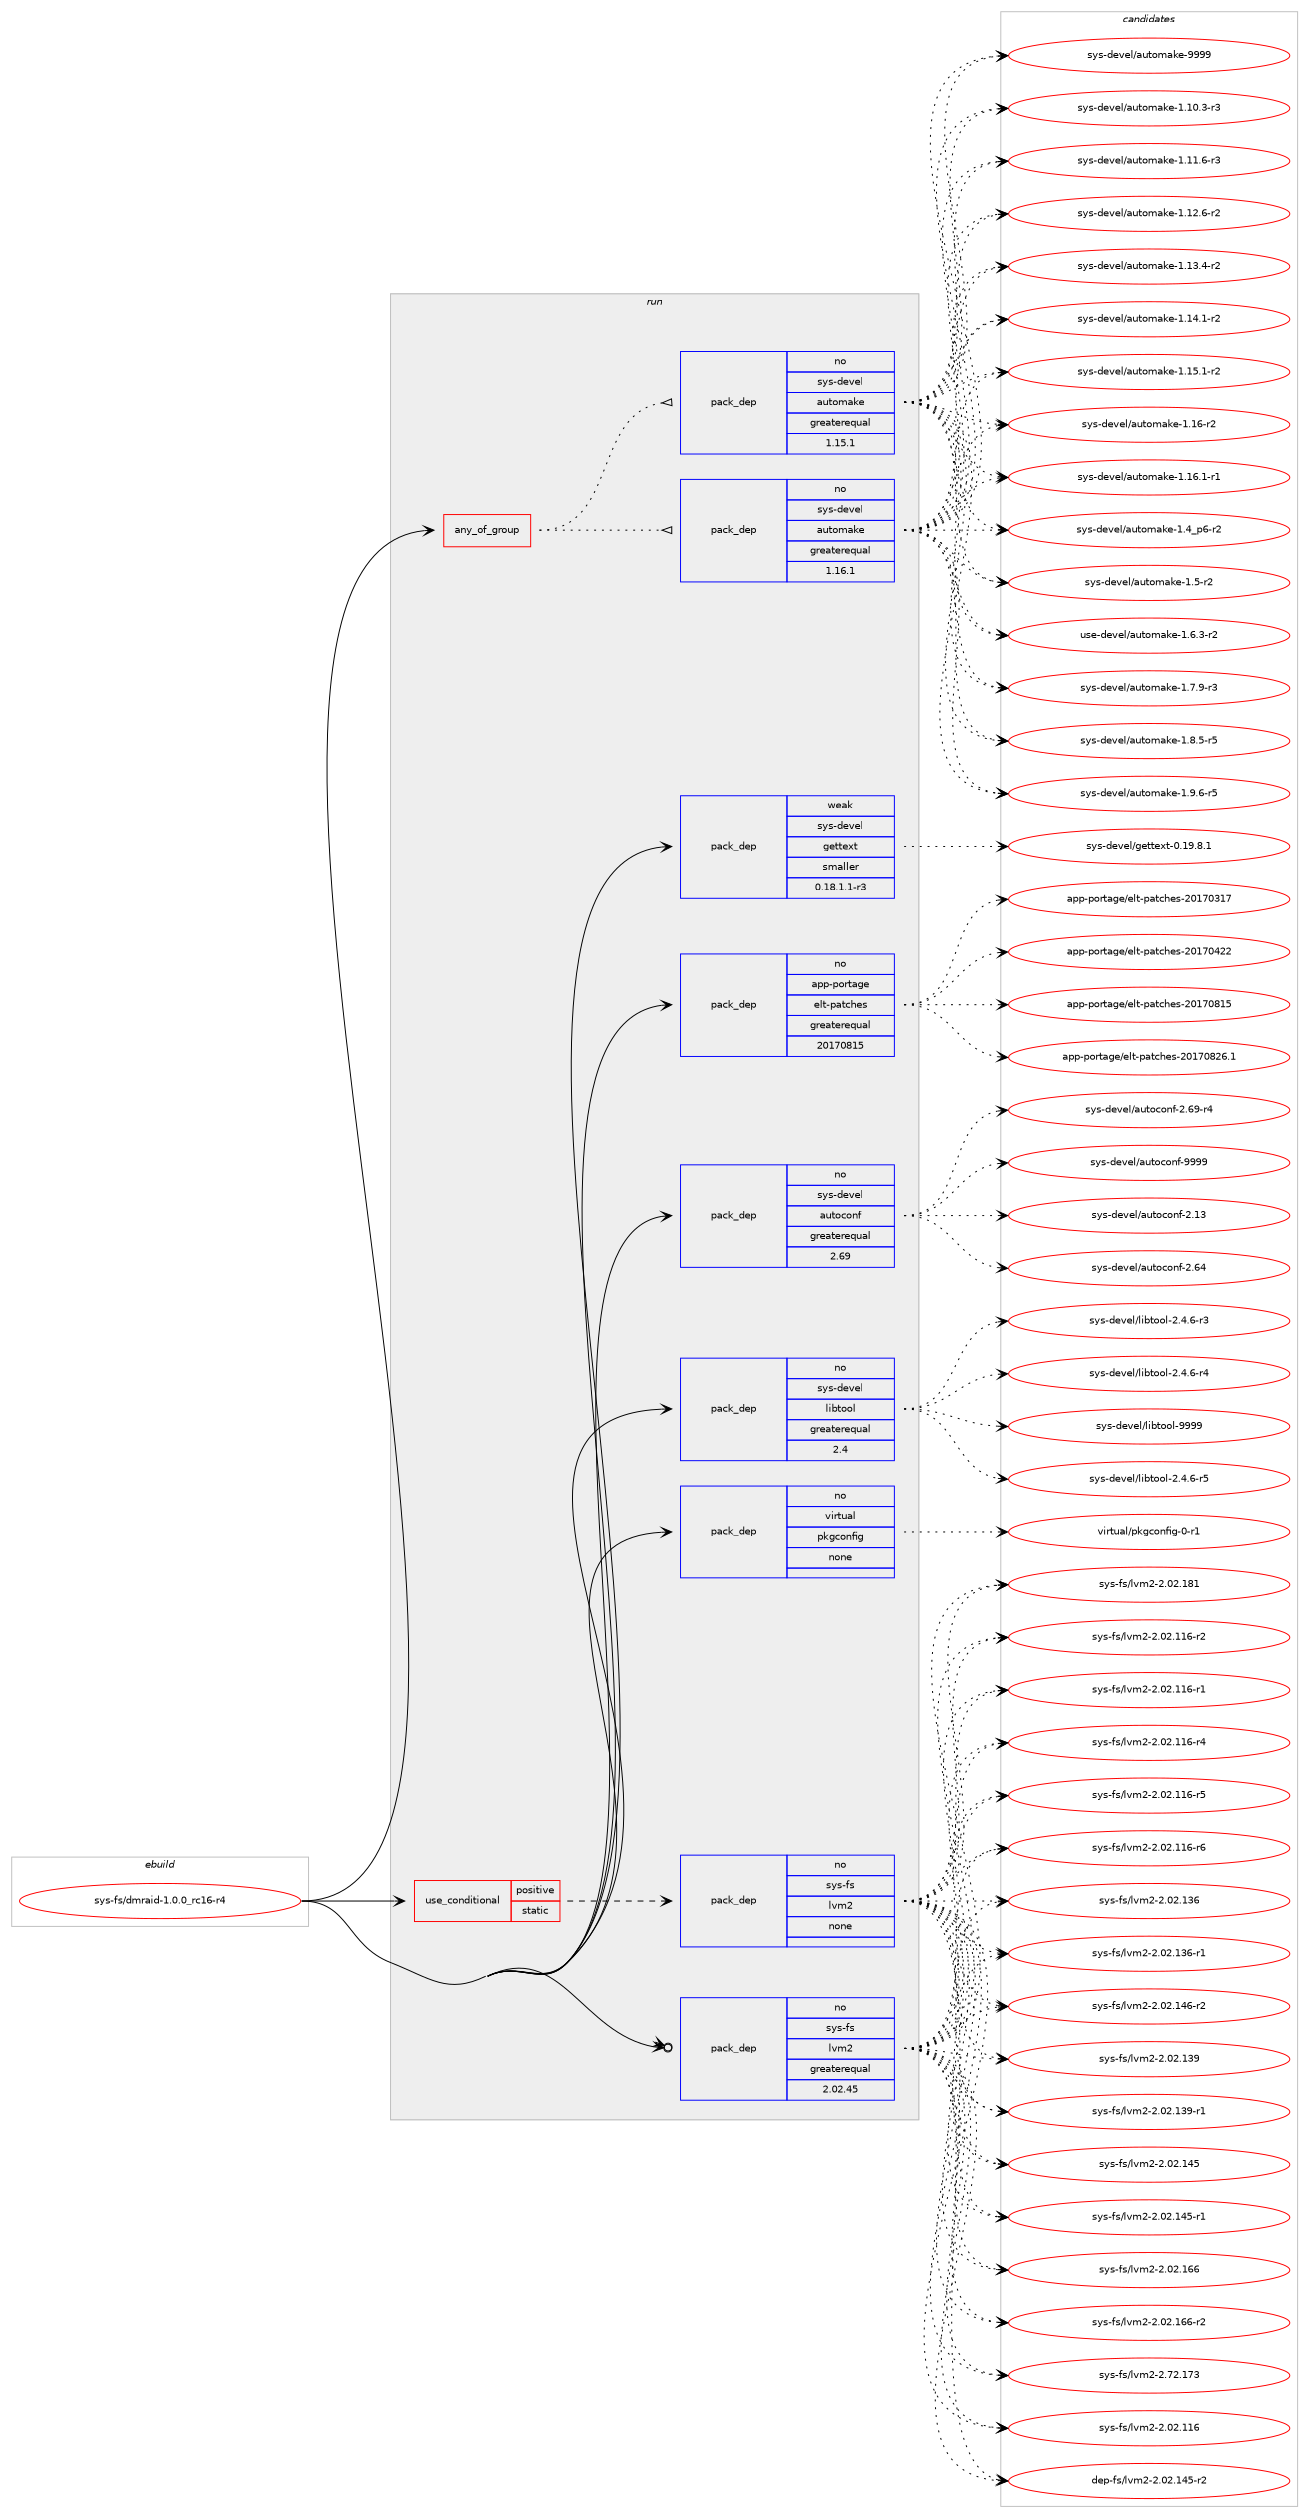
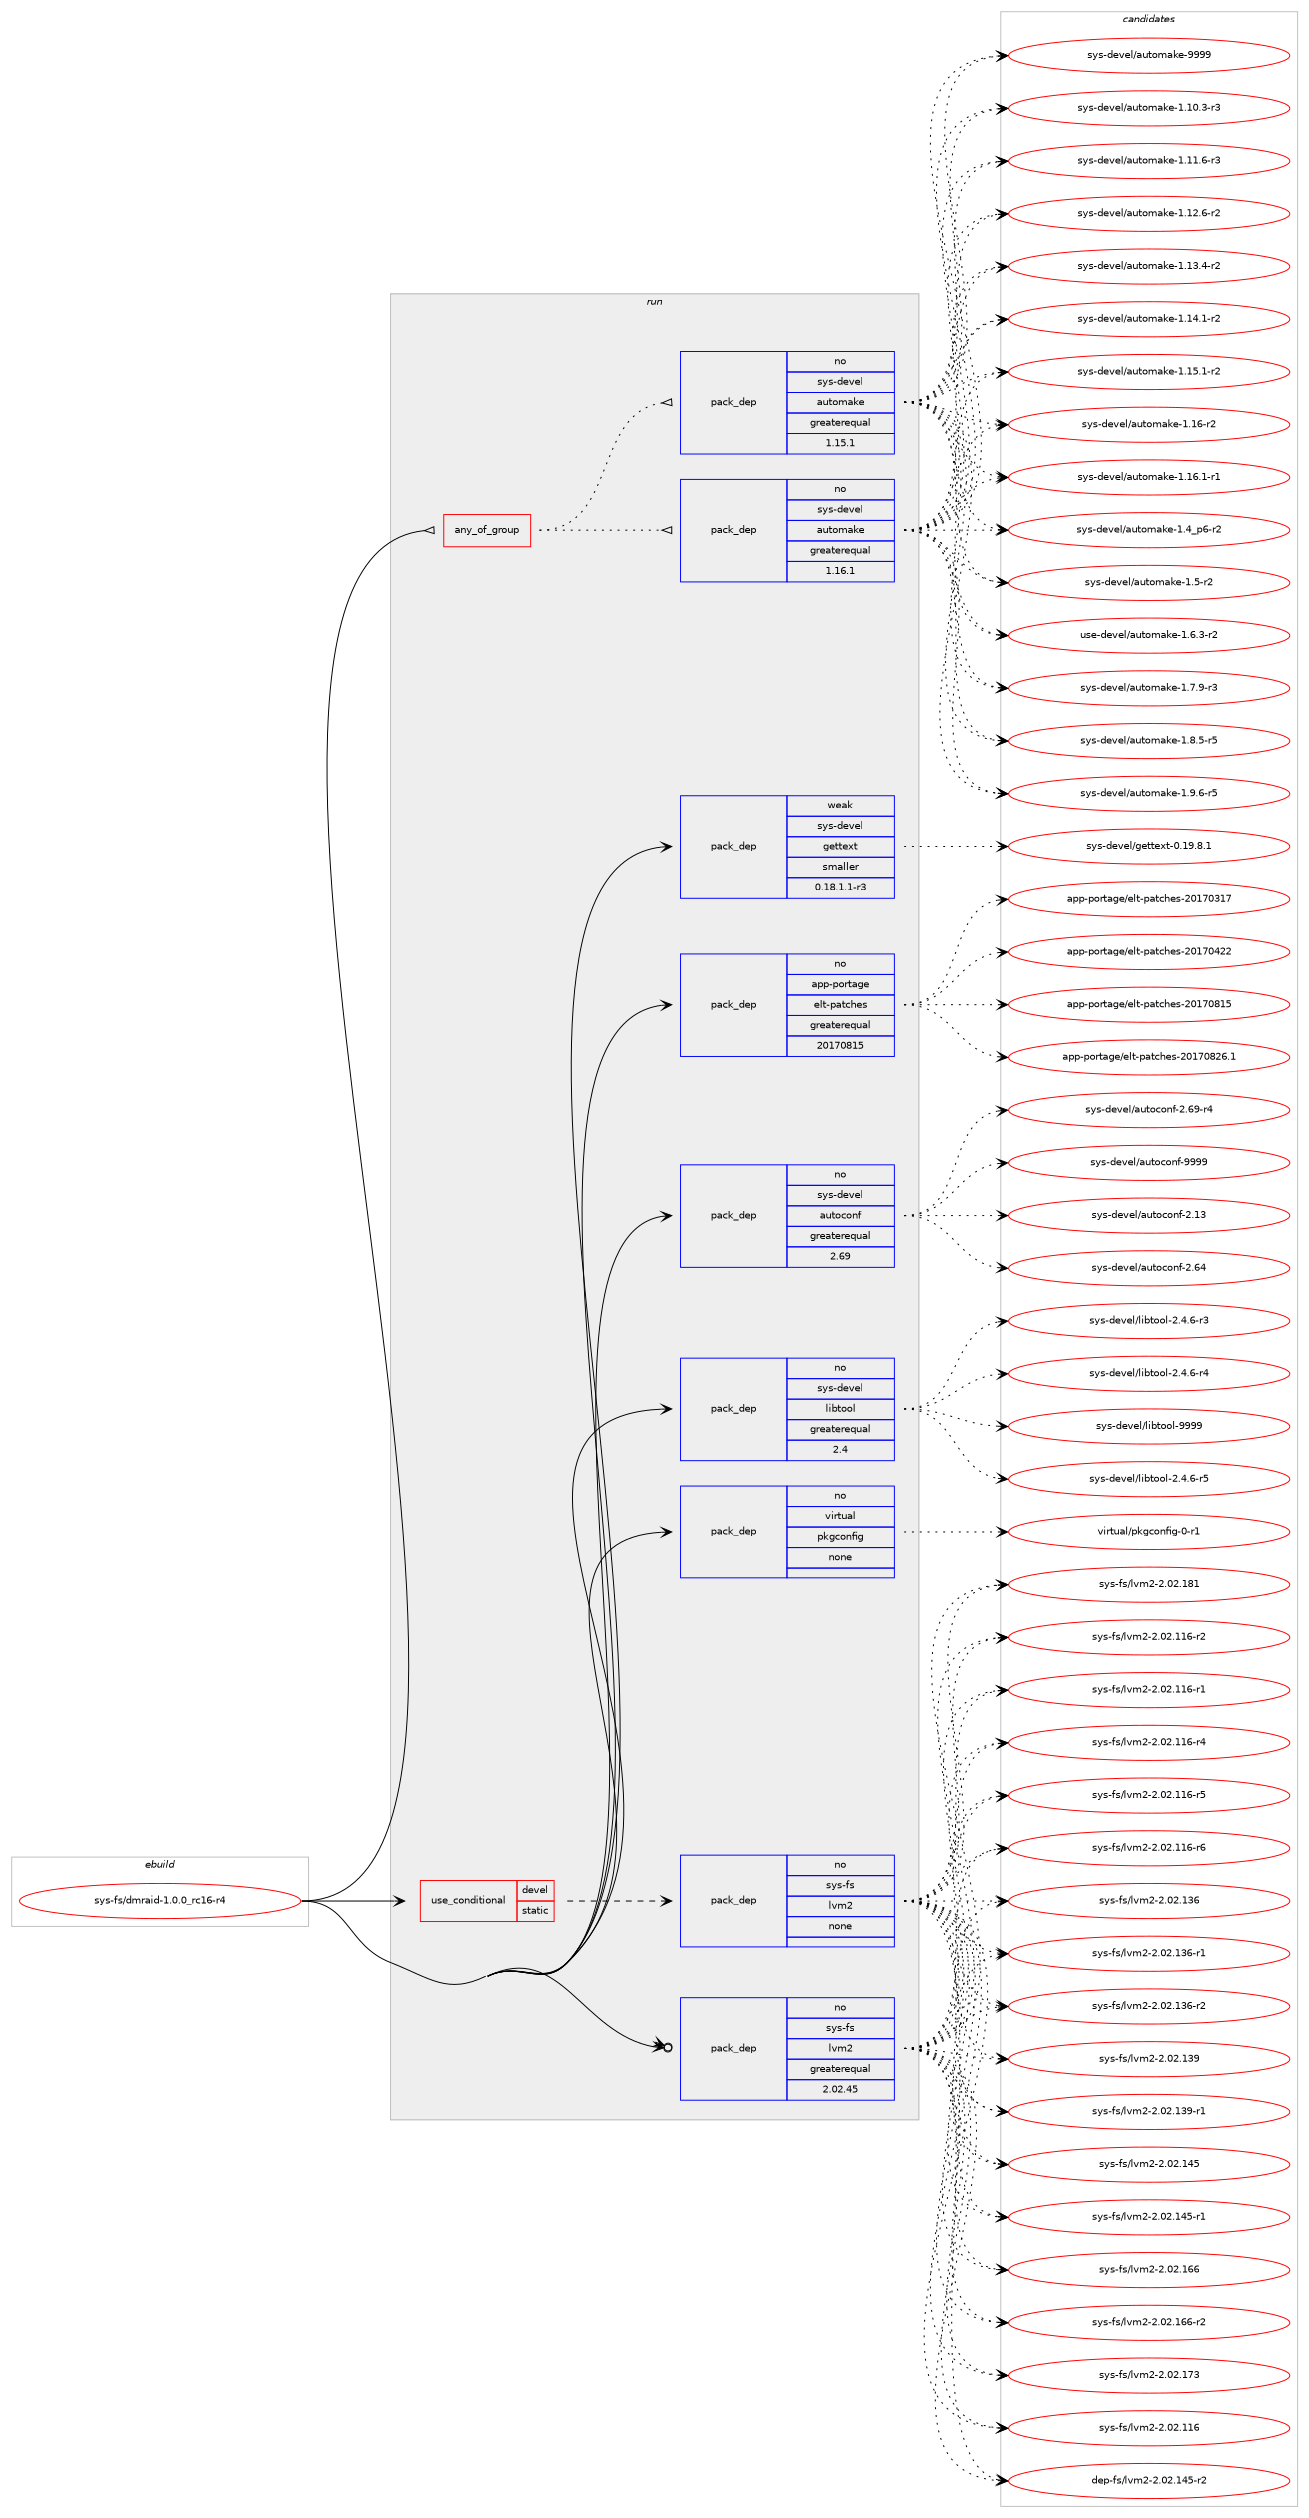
edge "sys-fs/dmraid-1.0.0_rc16-r4" -> "any_of_group": arrowhead vee -> oinv
node "use_conditional": text "positive" -> "devel"
node "sys-fs/lvm2-2.02.146-r2": label "sys-fs/lvm2-2.02.146-r2" -> "sys-fs/lvm2-2.02.136-r2"
node "sys-fs/lvm2-2.72.173": label "sys-fs/lvm2-2.72.173" -> "sys-fs/lvm2-2.02.173"
